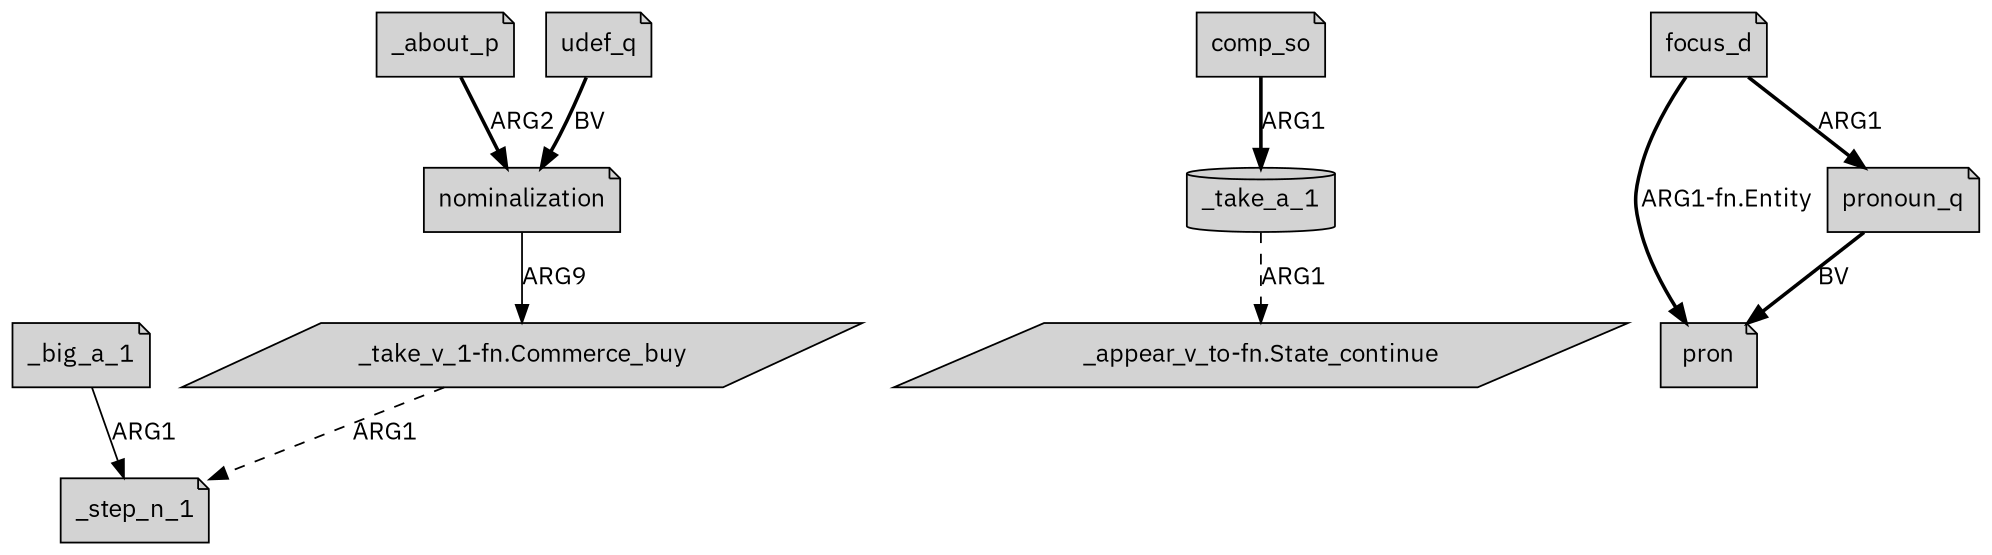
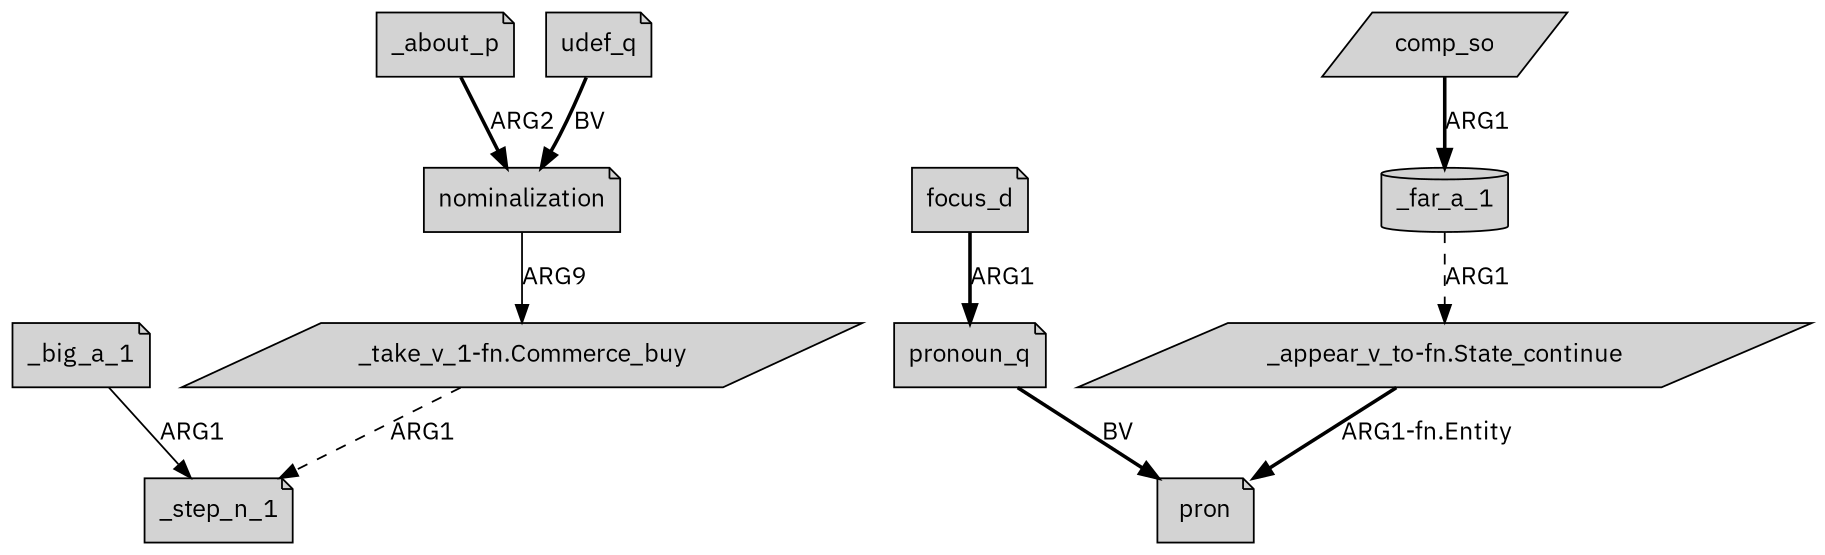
node "comp_so": shape note -> parallelogram
edge "focus_d" -> "pron": now "_appear_v_to-fn.State_continue" -> "pron"
node "_take_a_1": label "_take_a_1" -> "_far_a_1"
